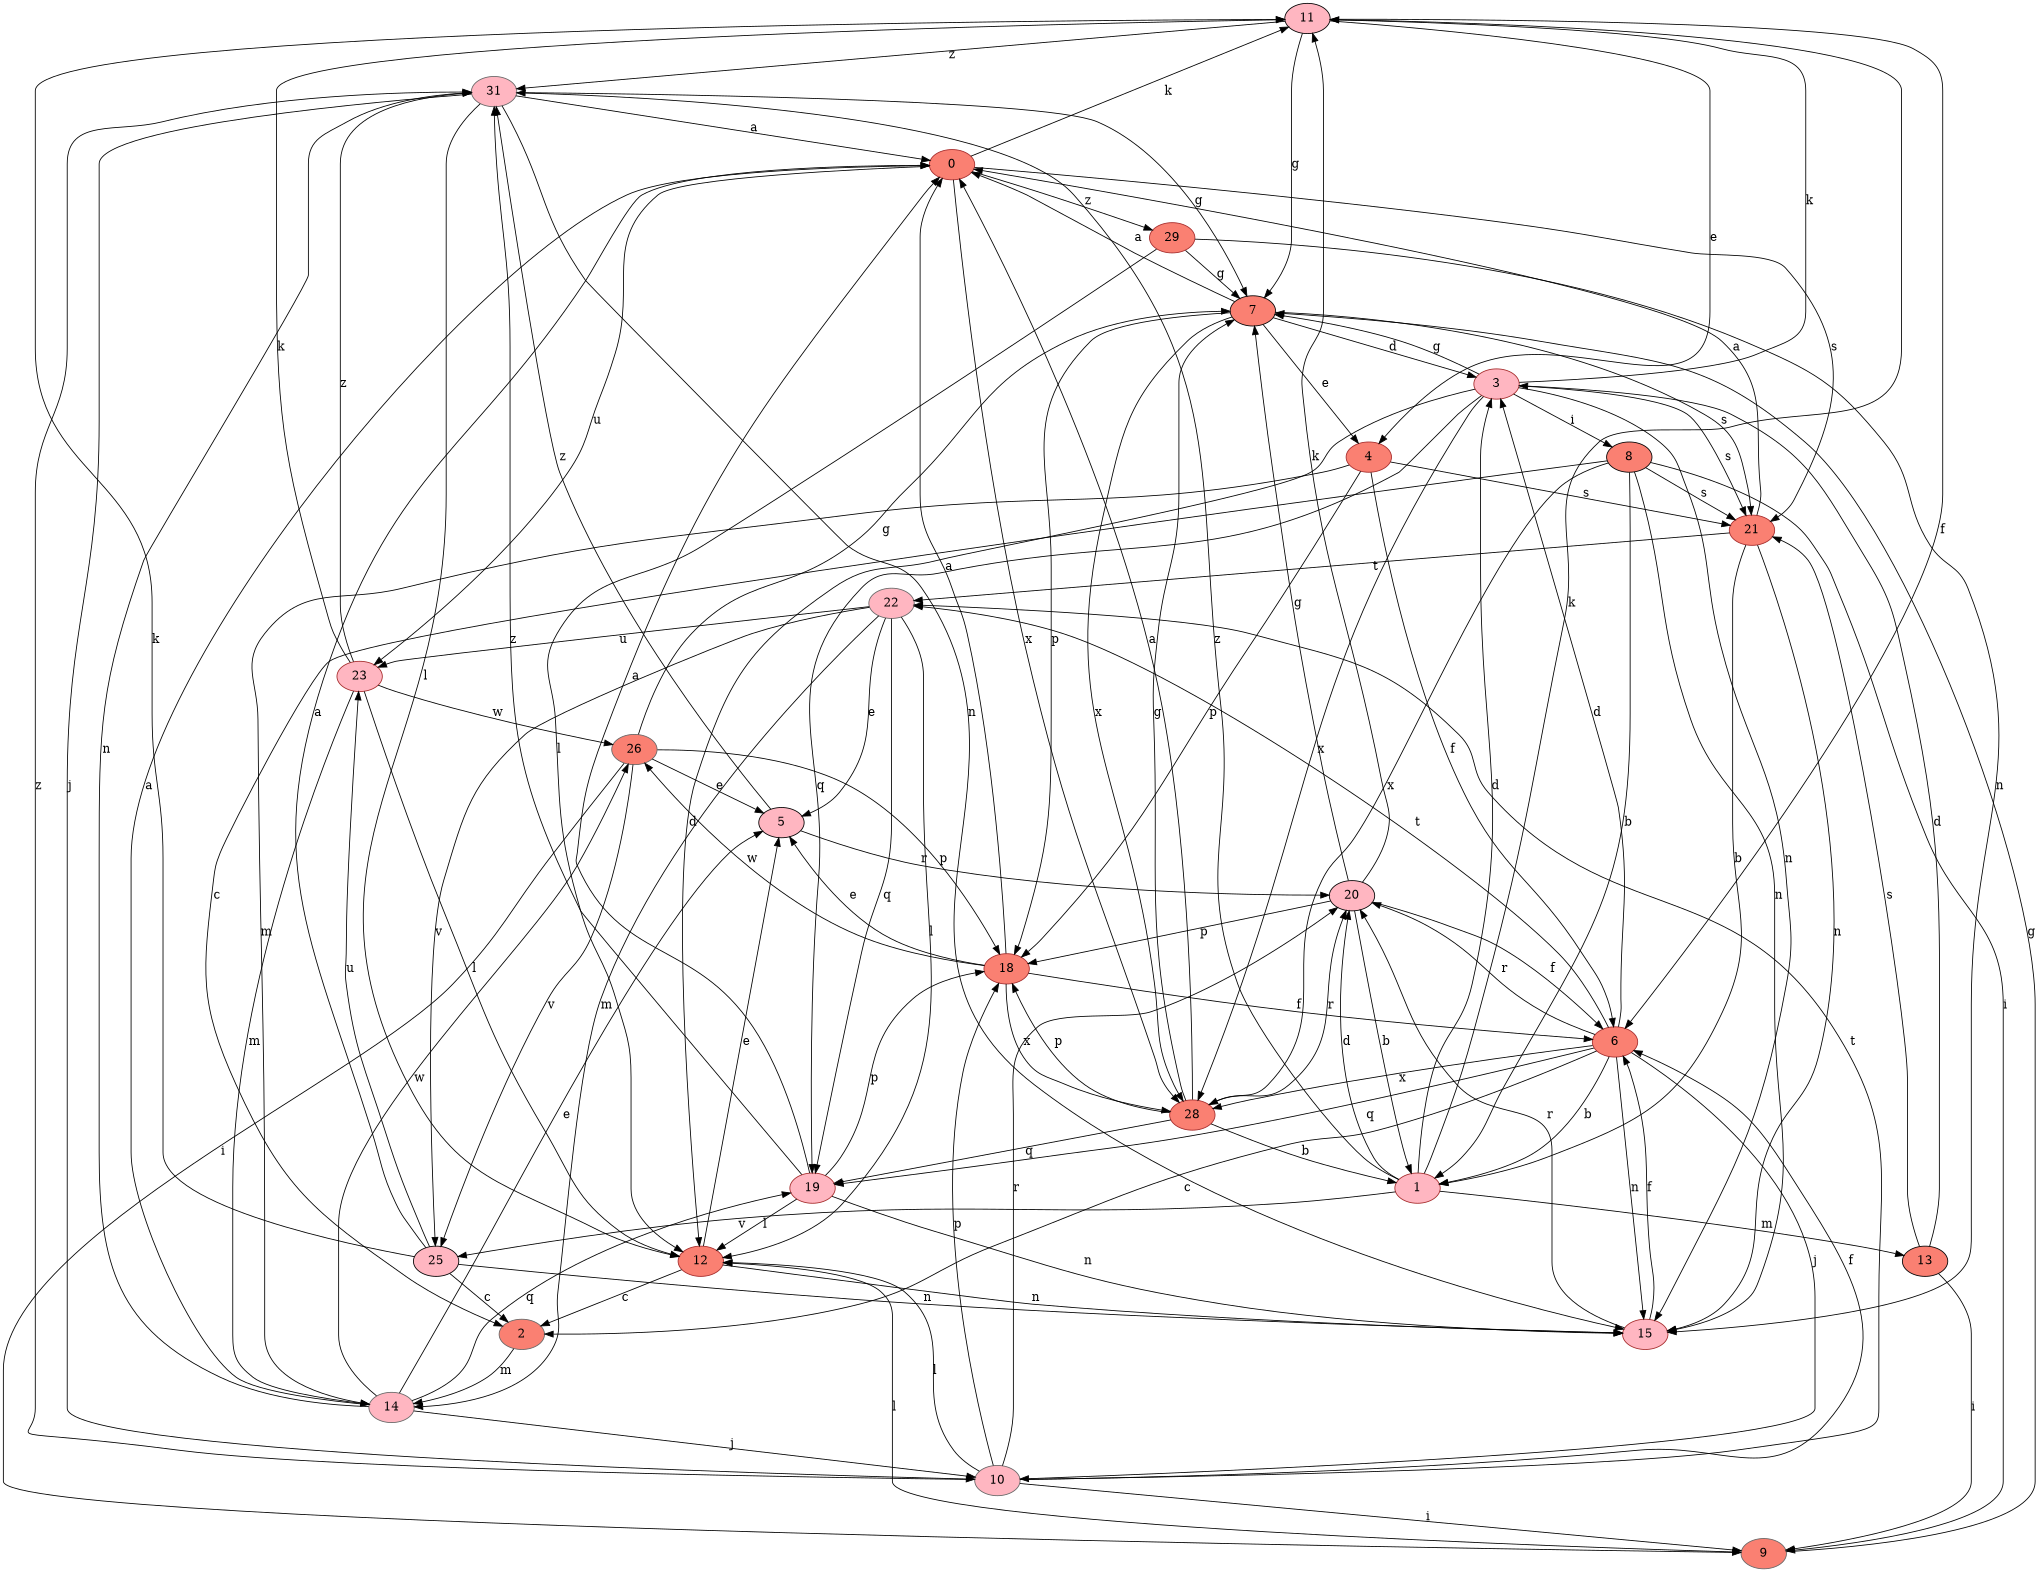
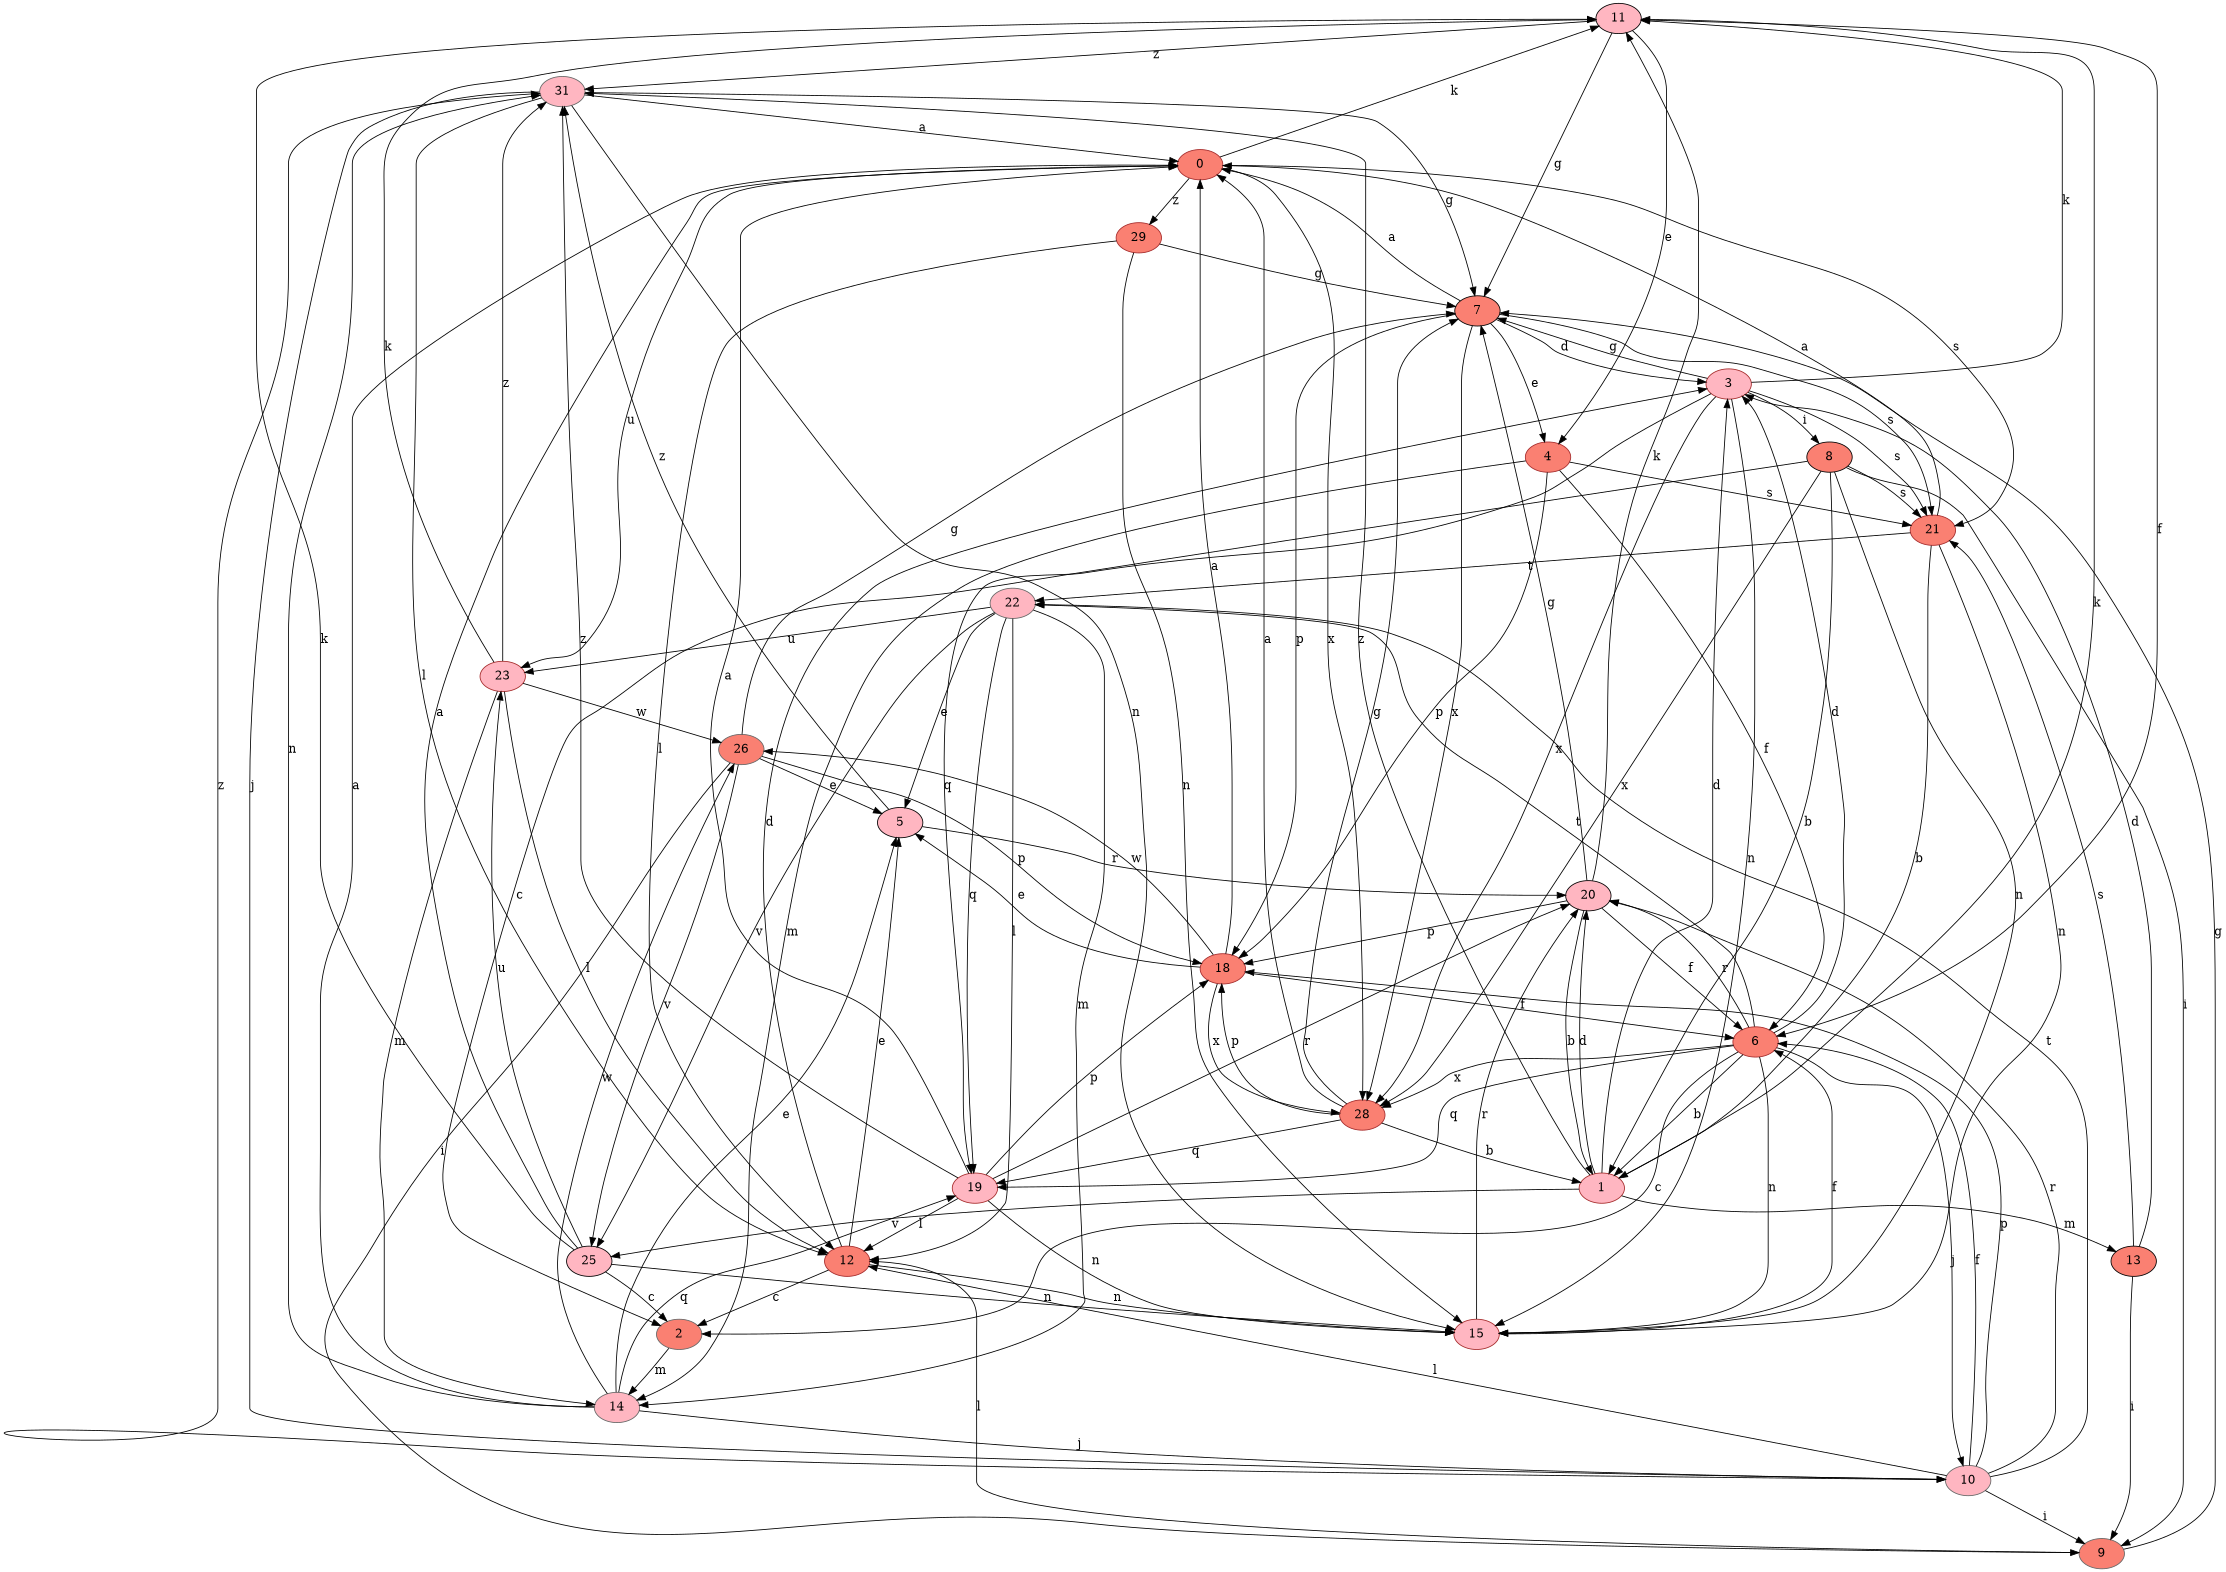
edge "3" -> "12": reversed
edge "28" -> "20": now "19" -> "20"
